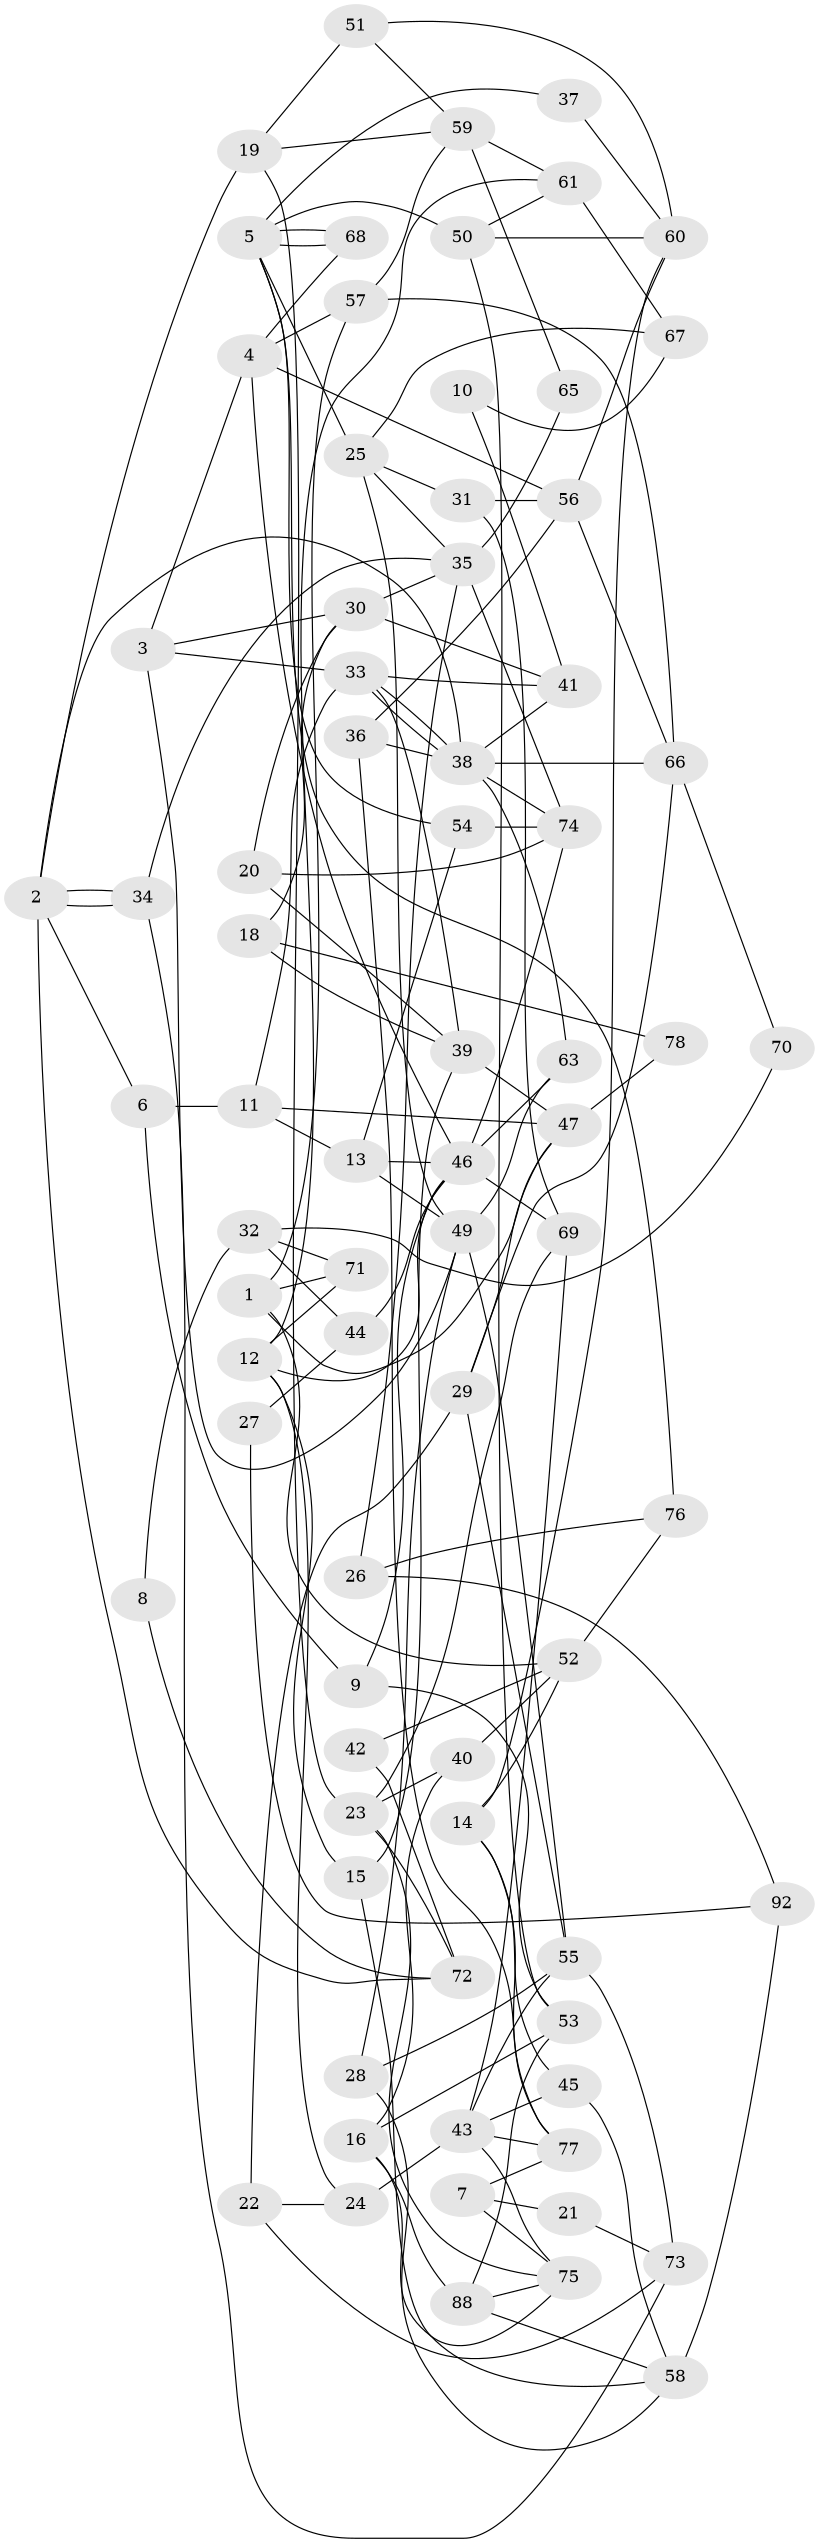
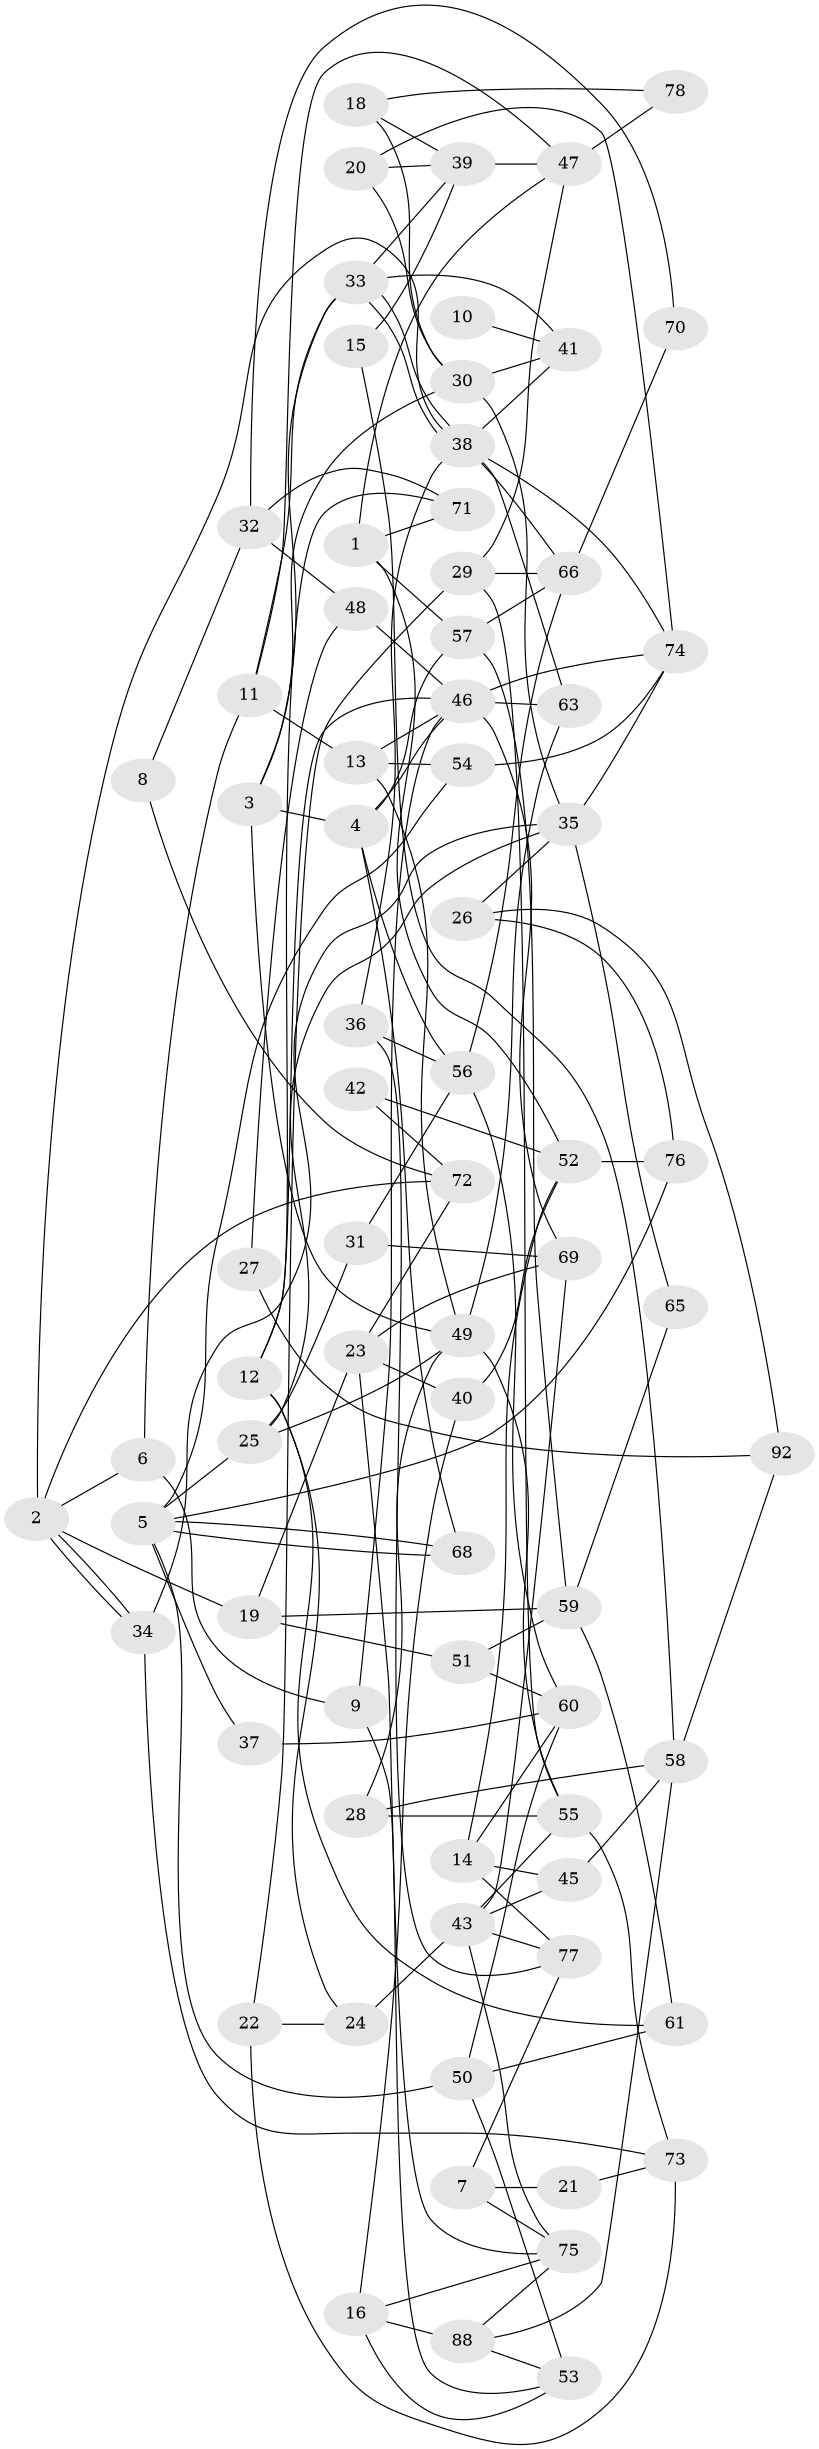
node "67": removed
node "44": label "44" -> "48"
edge "12" -- "15": removed
